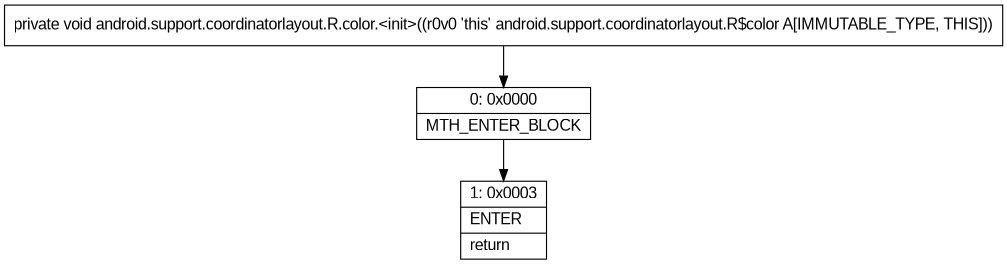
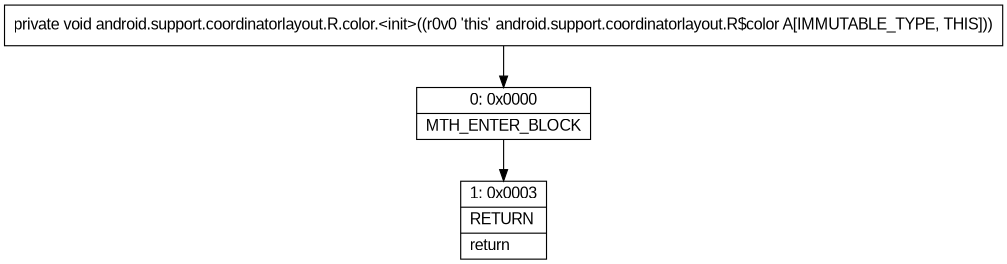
node "1: 0x0003": text "ENTER" -> "RETURN"
